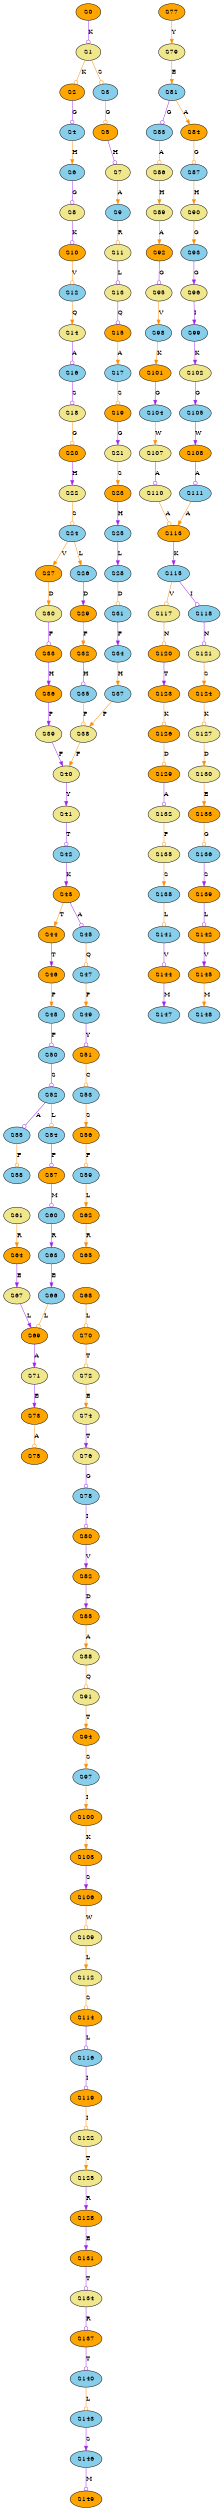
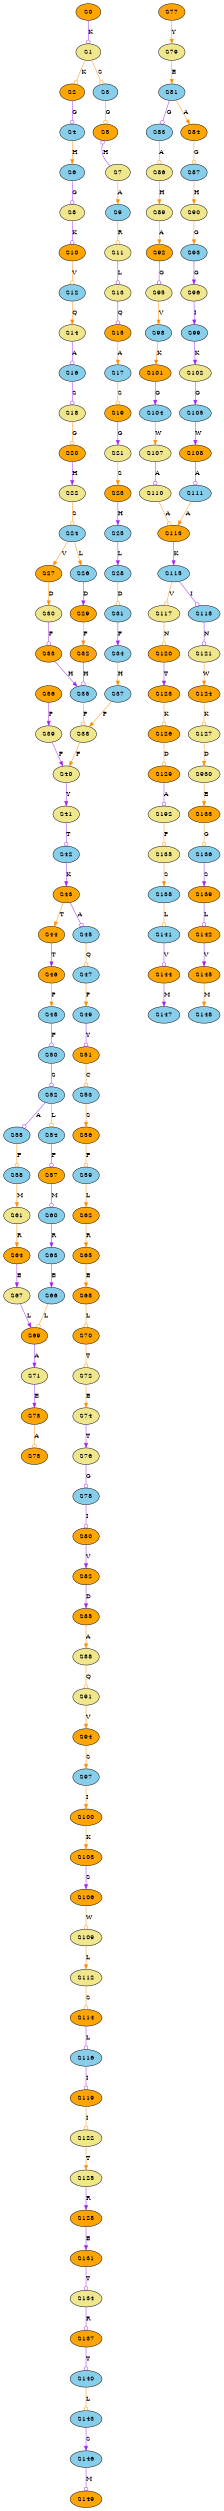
edge "S5" -> "S7": reversed
edge "S33" -> "S36": now "S33" -> "S35"
edge "S121" -> "S124": label "S" -> "W"
node "S130": label "S130" -> "S930"
node "S132": label "S132" -> "S192"
edge "S58" -> "S61": added, label "M"
edge "S65" -> "S68": added, label "E"
edge "S91" -> "S94": label "T" -> "V"
